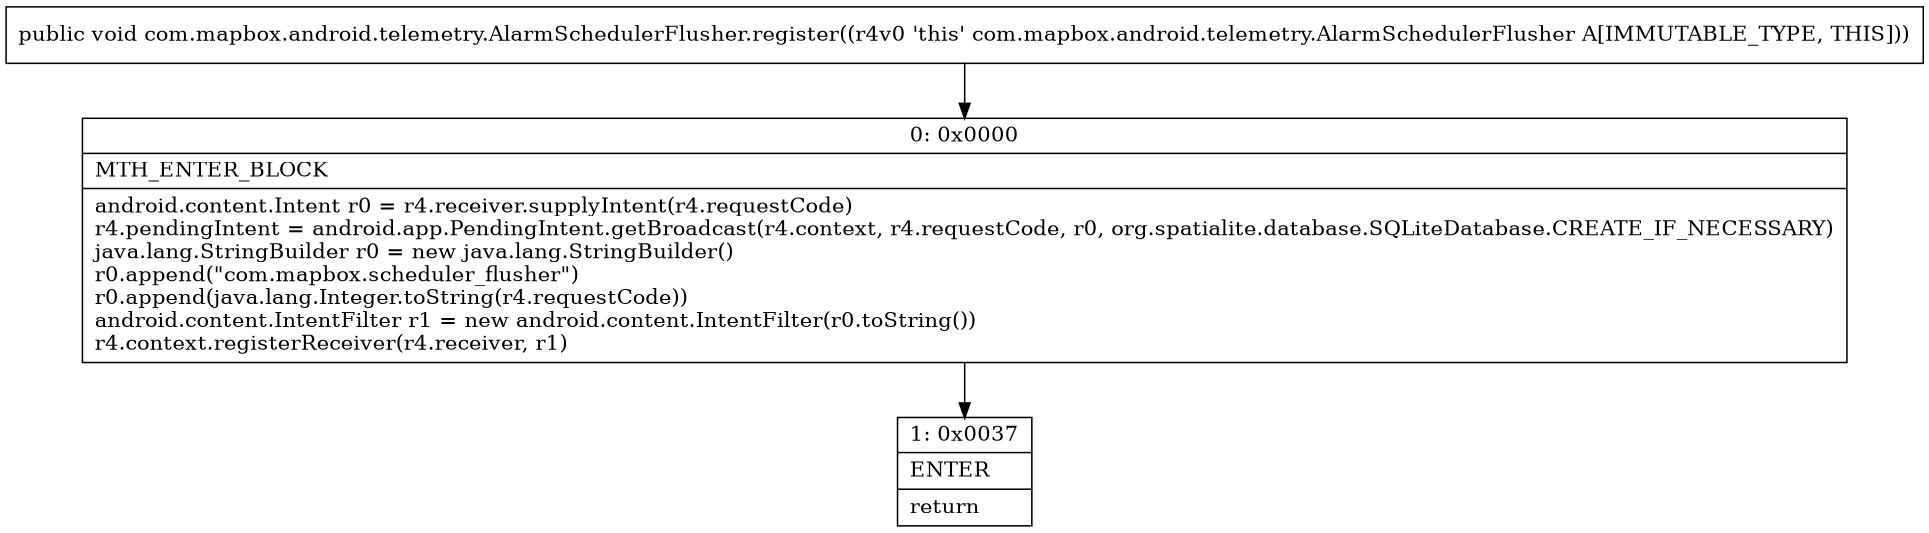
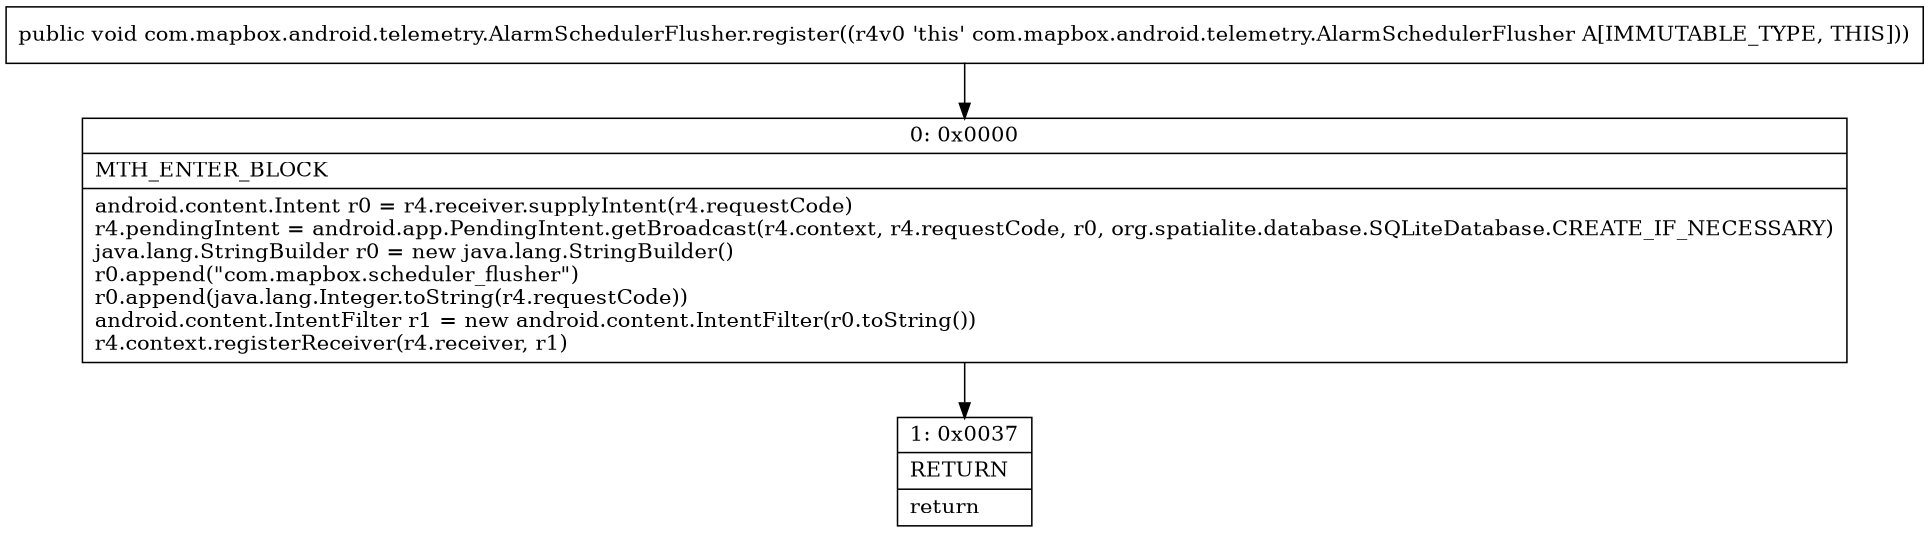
node "1: 0x0037": text "ENTER" -> "RETURN"
